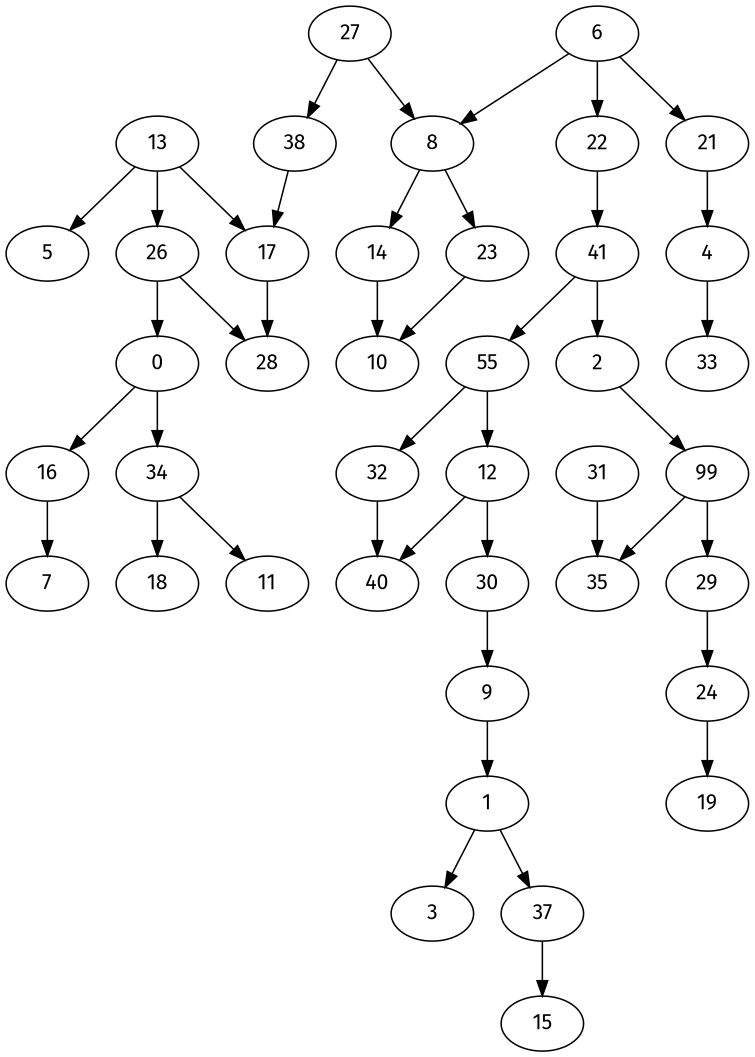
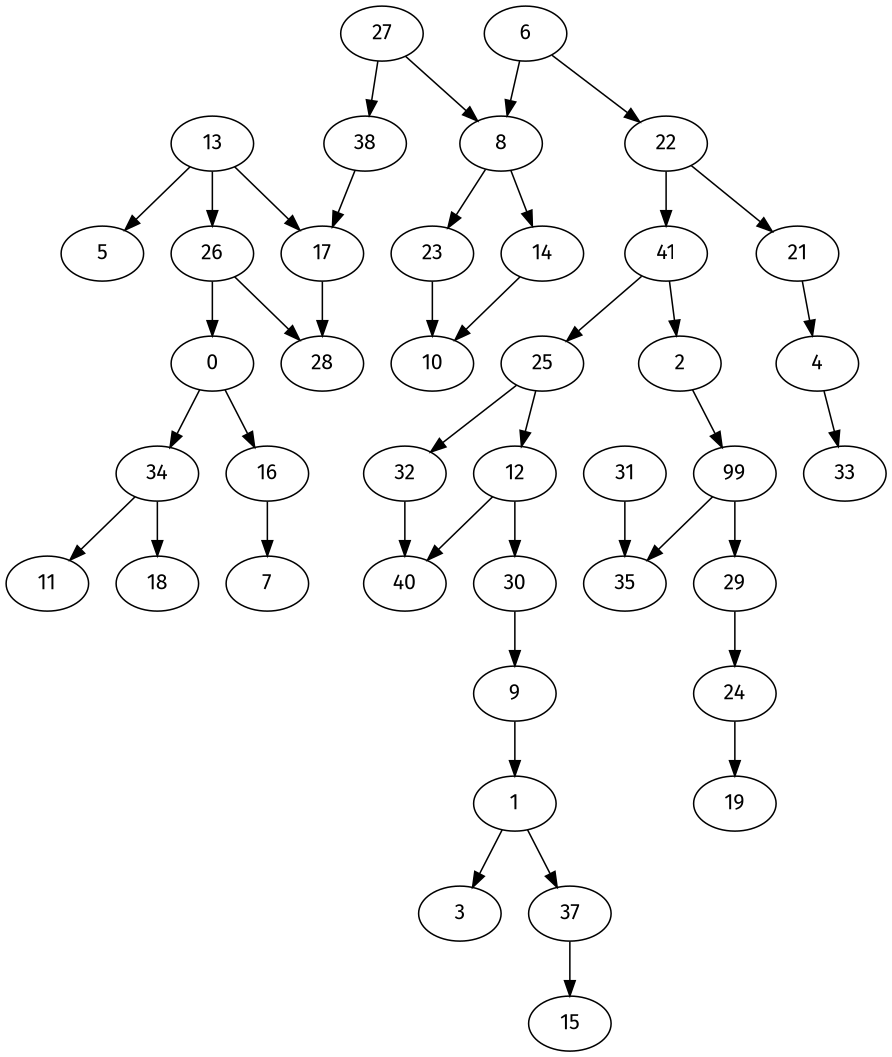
edge "6" -> "21": now "22" -> "21"
node "55": label "55" -> "25"
